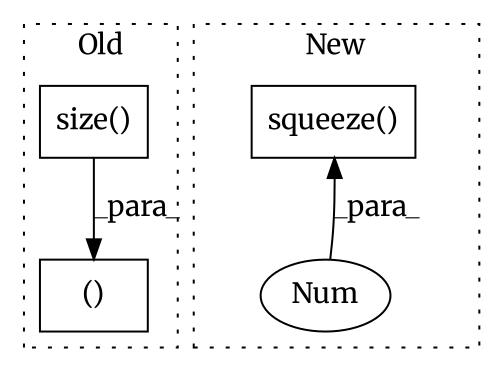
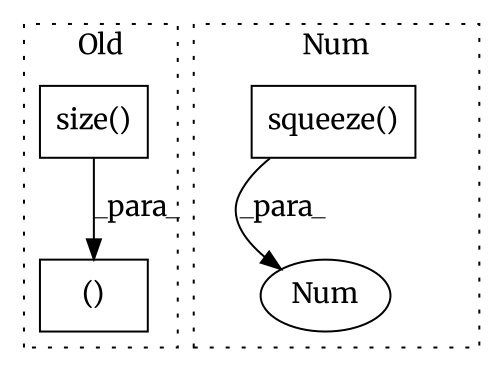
cluster "New": label "New" -> "Num"
edge "Num" -> "squeeze()": reversed
